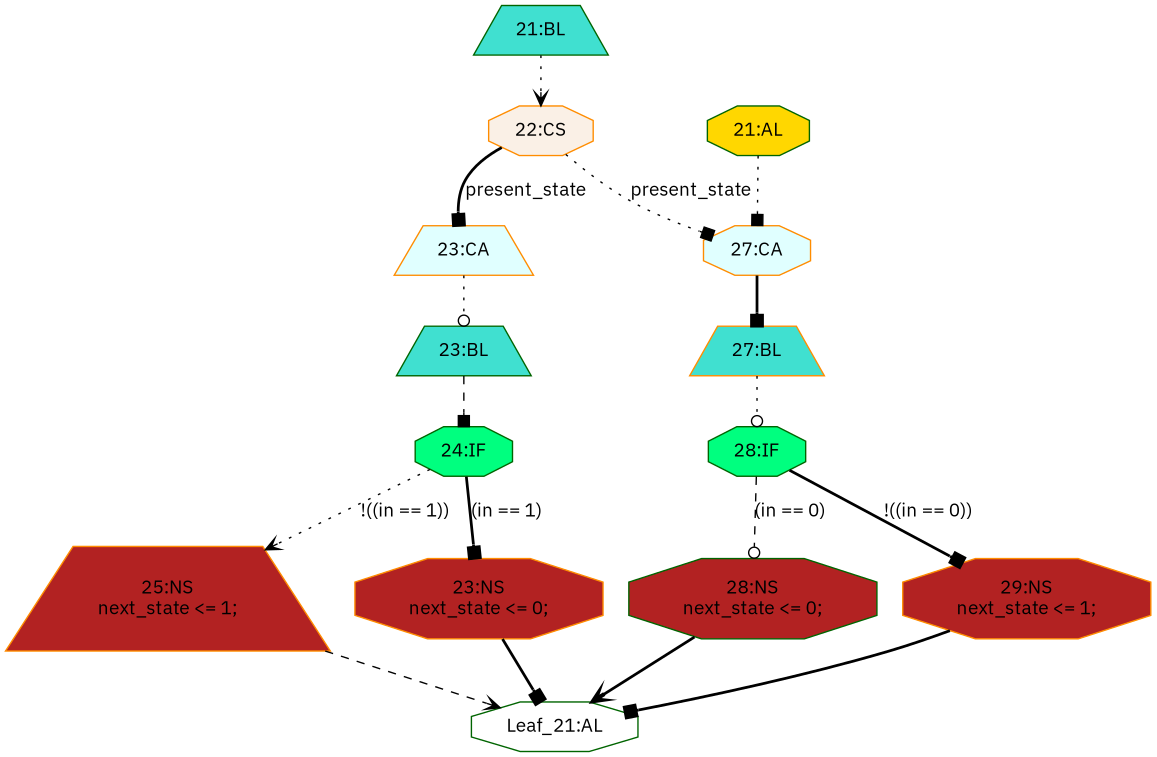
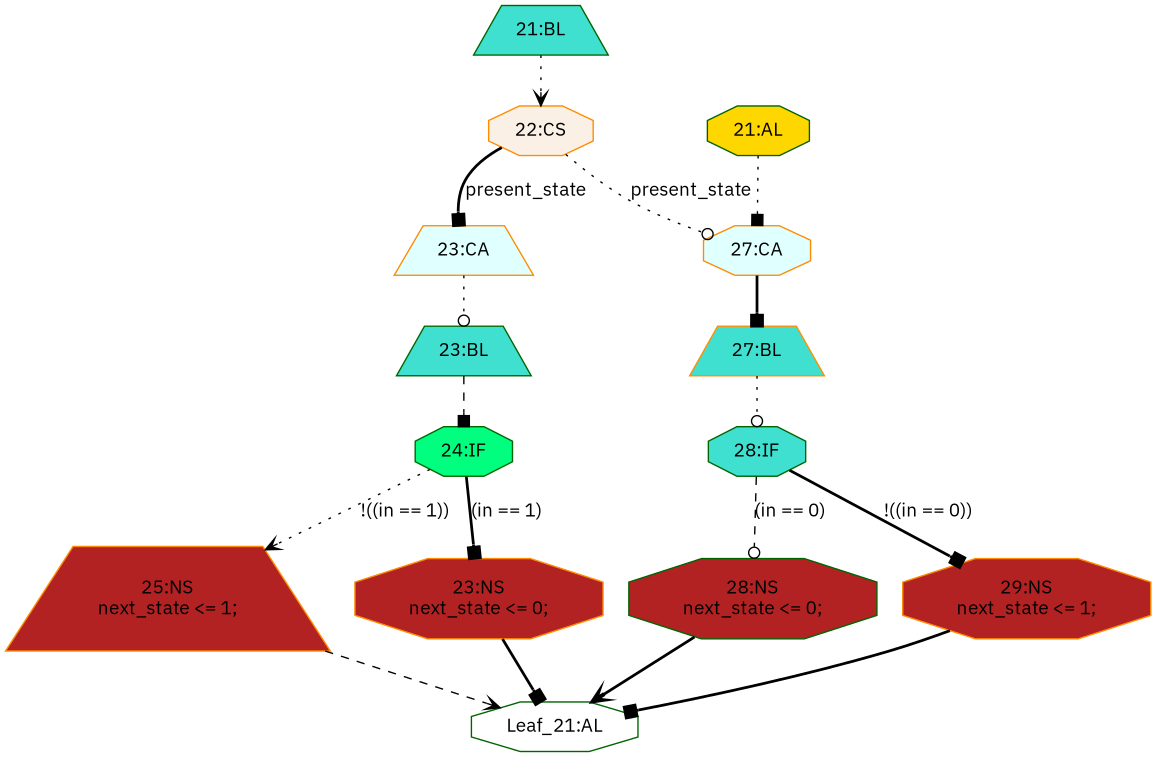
edge "22:CS" -> "27:CA": arrowhead box -> odot
node "28:IF": fillcolor springgreen -> turquoise
